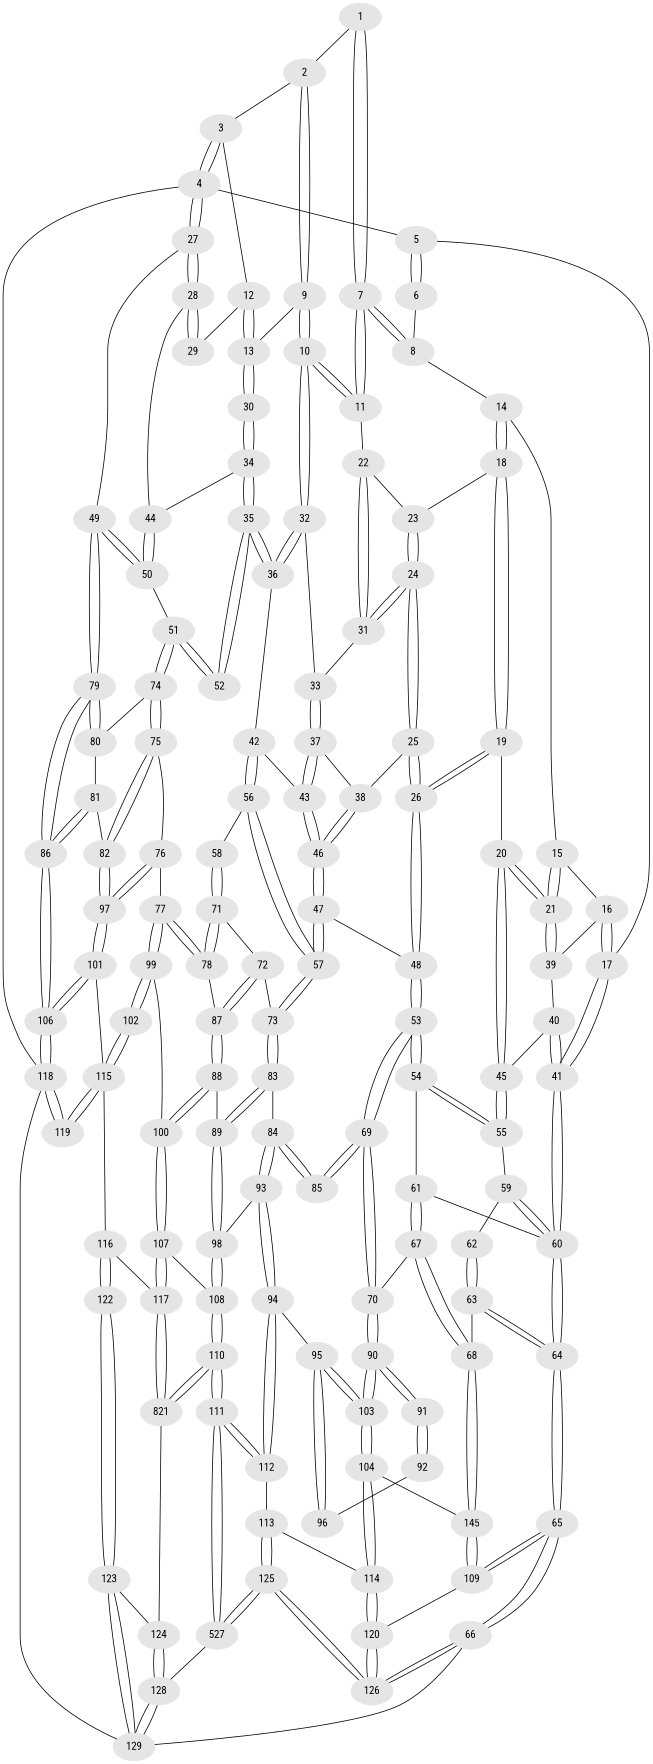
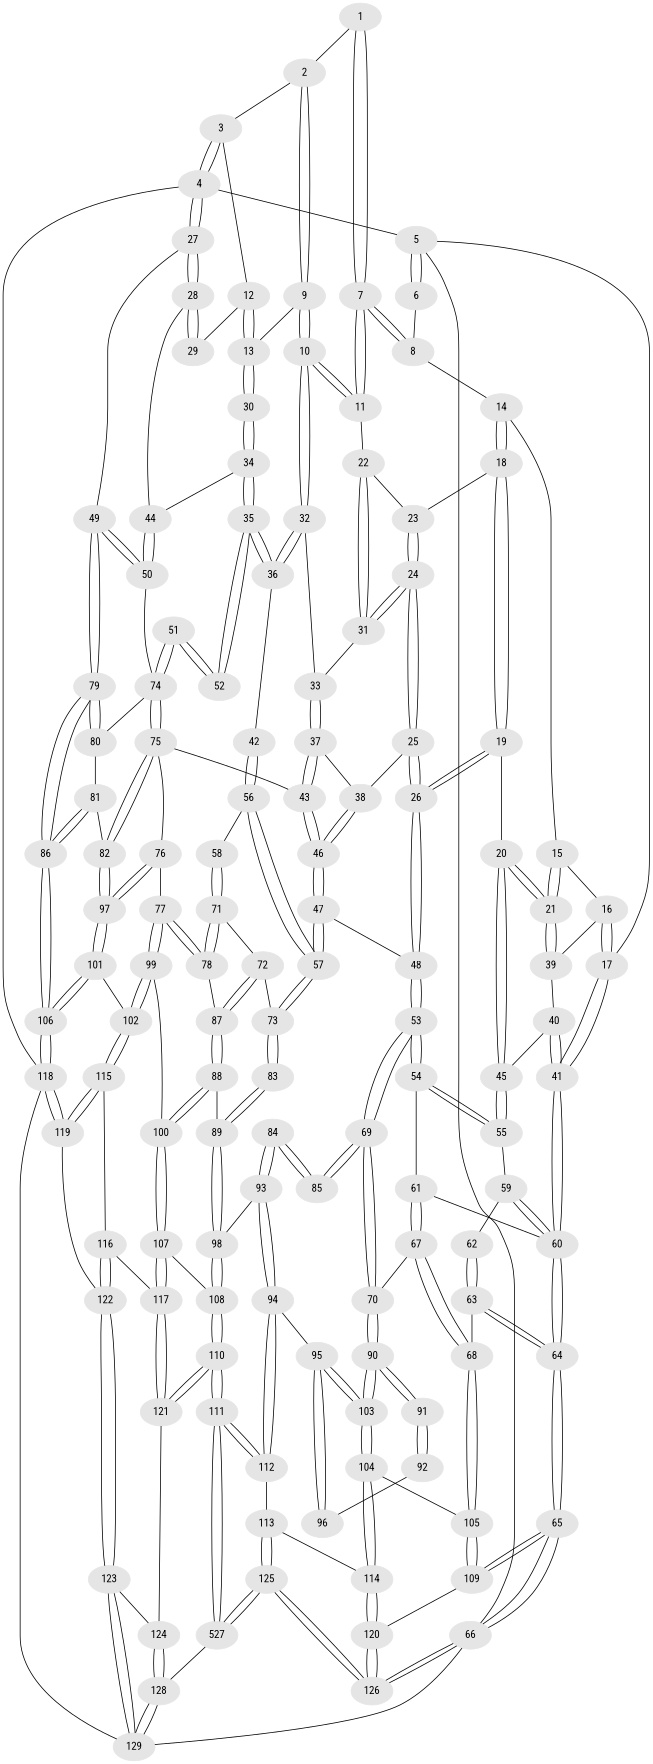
edge "50" -- "51": now "50" -- "74"
edge "42" -- "43": now "75" -- "43"
edge "5" -- "66": added
edge "101" -- "115": now "101" -- "102"
edge "83" -- "84": removed
edge "119" -- "122": added
node "821": label "821" -> "121"
node "145": label "145" -> "105"
